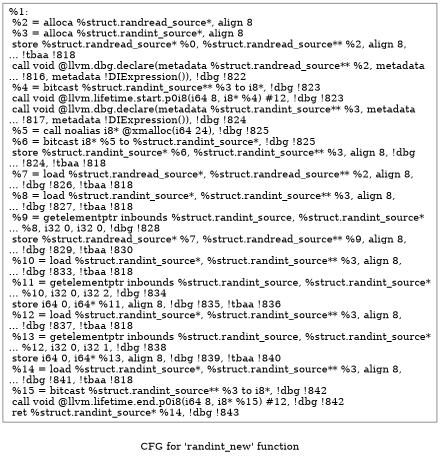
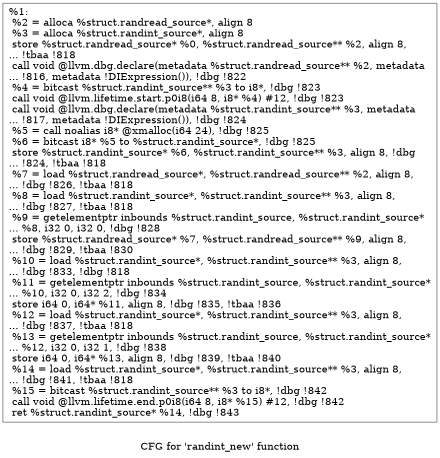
node "%1:": text "... !dbg !833, !tbaa !818" -> "... !dbg !833, !dbg !818"
